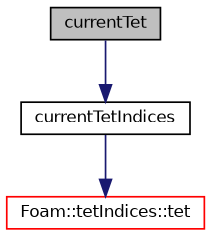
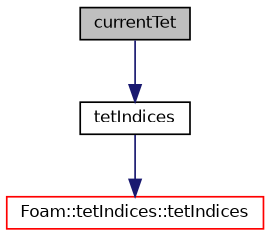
node "currentTetIndices": label "currentTetIndices" -> "tetIndices"
node "Foam::tetIndices::tet": label "Foam::tetIndices::tet" -> "Foam::tetIndices::tetIndices"
